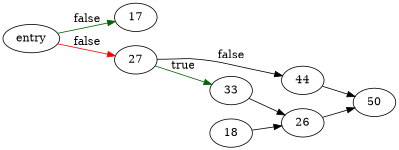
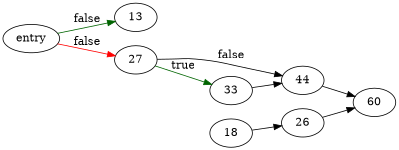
node "17": label "17" -> "13"
node "50": label "50" -> "60"
edge "33" -> "26": now "33" -> "44"
